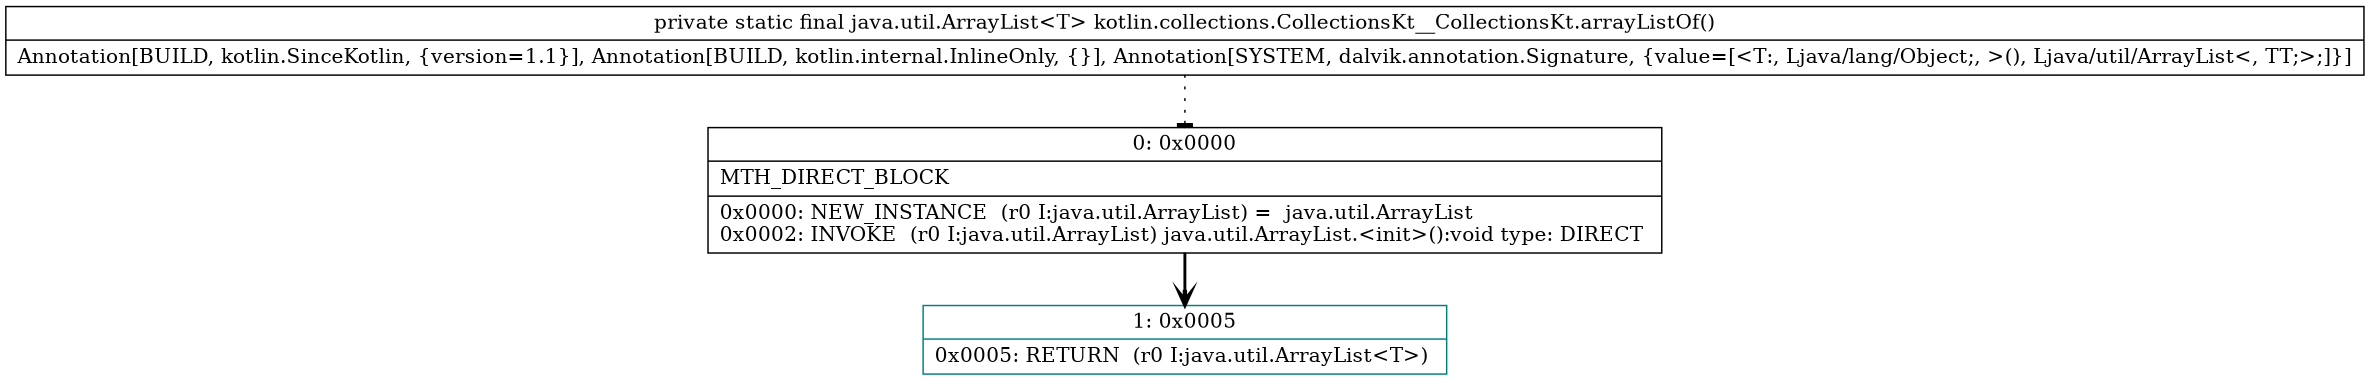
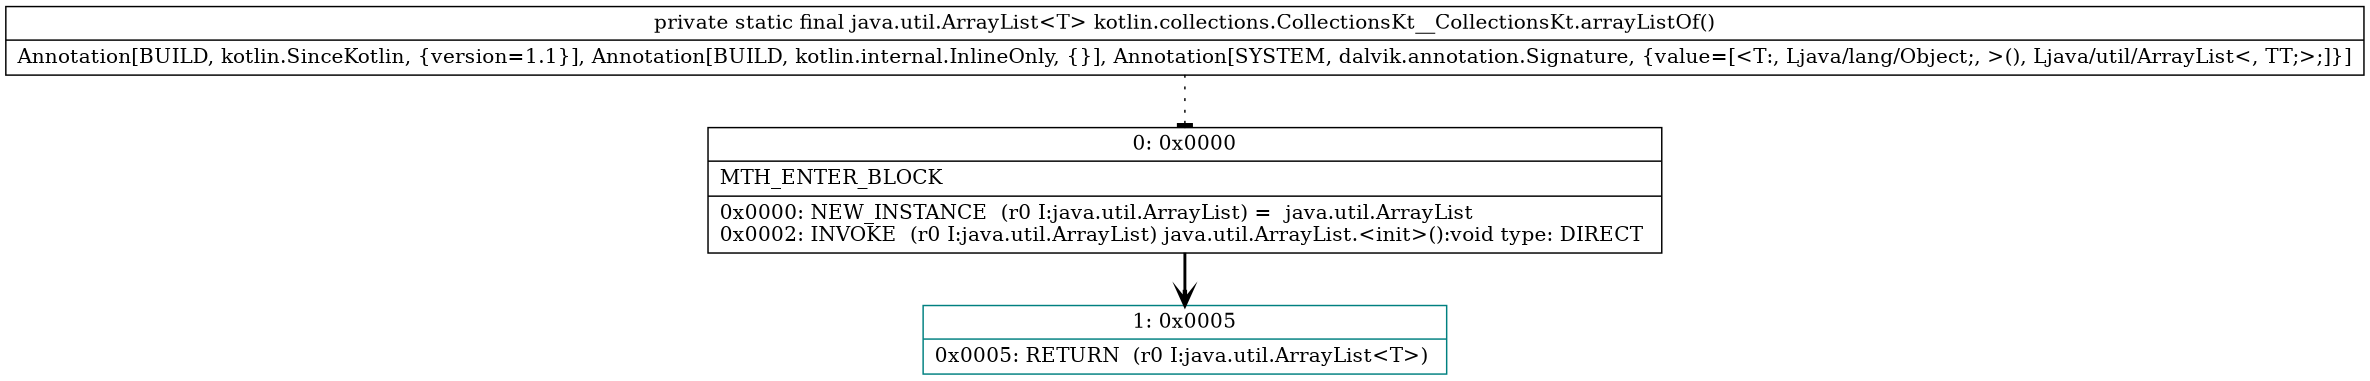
node "0: 0x0000": text "MTH_DIRECT_BLOCK" -> "MTH_ENTER_BLOCK"
